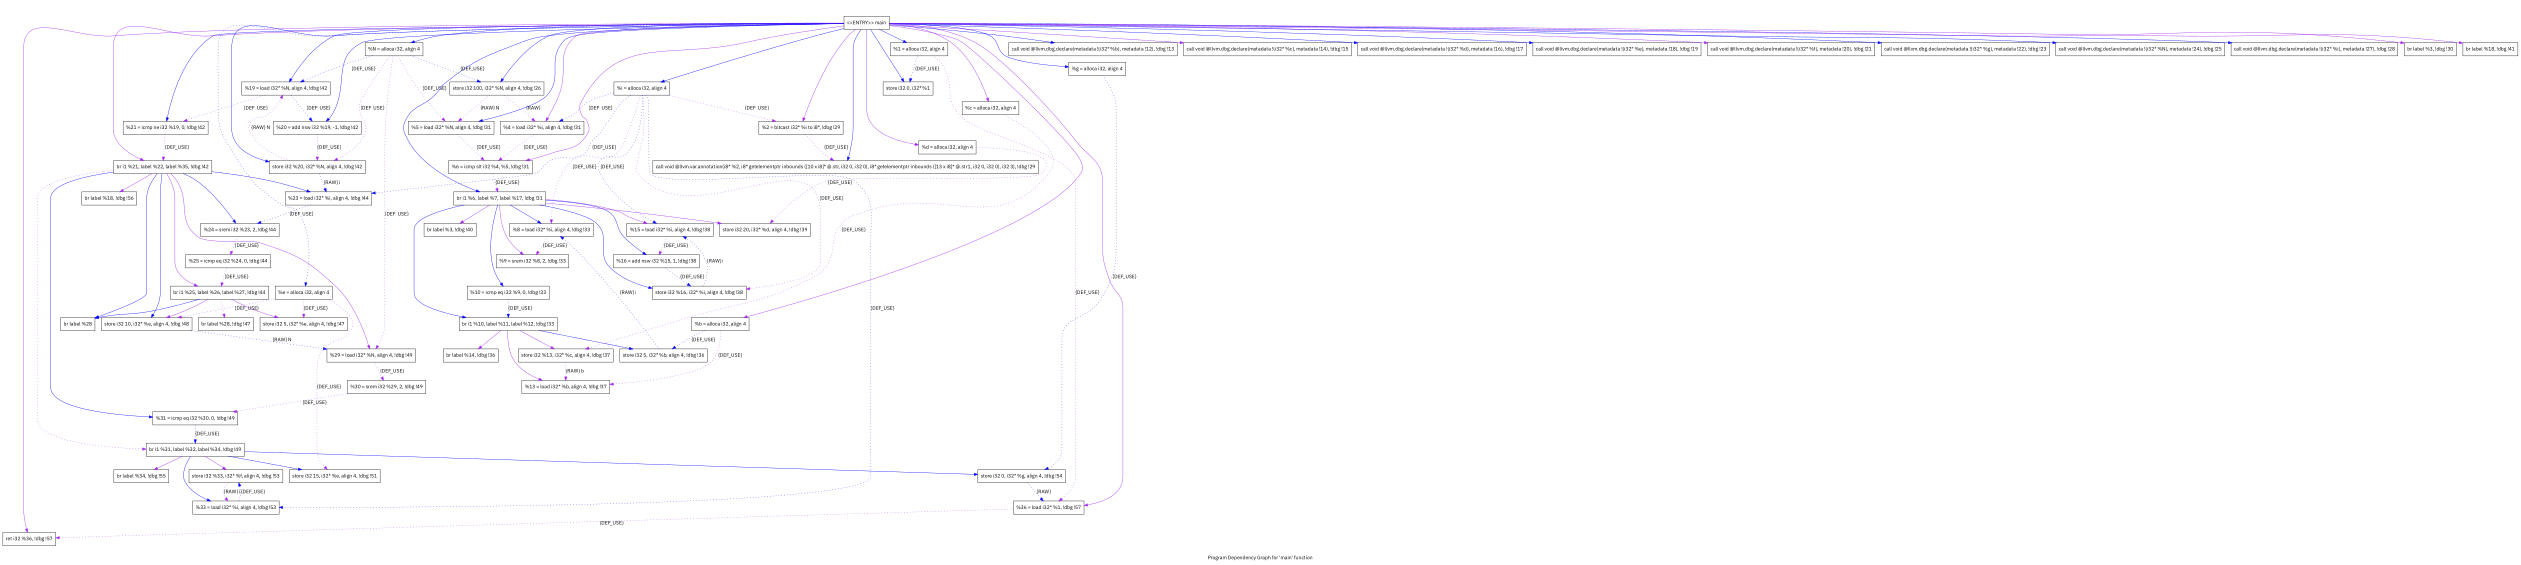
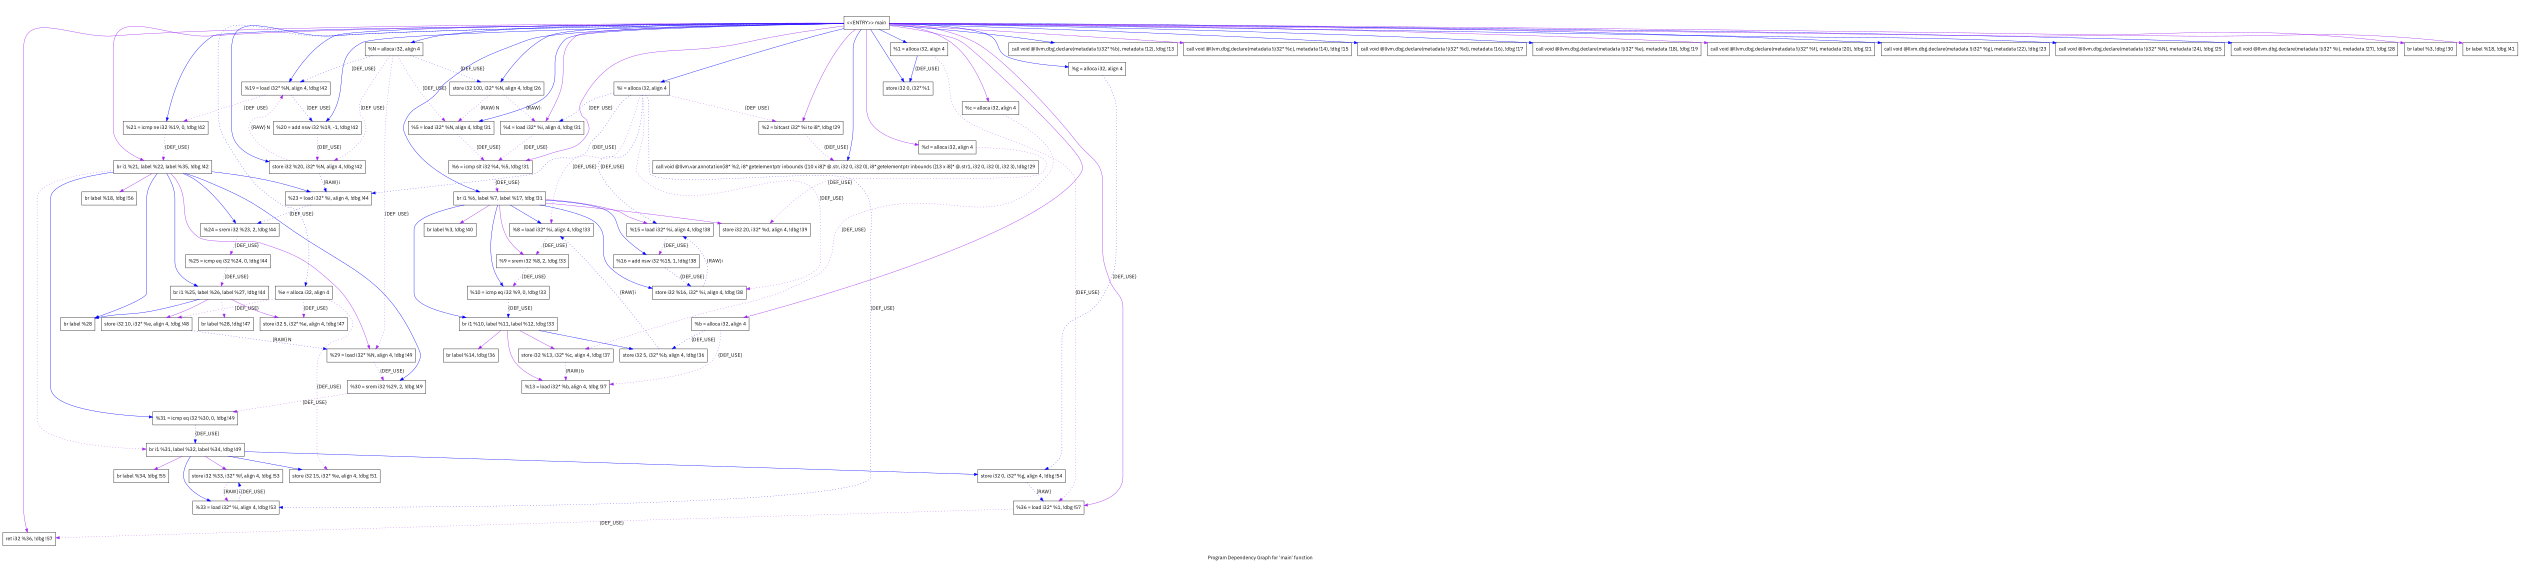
edge "%1 = alloca i32, align 4" -> "store i32 0, i32* %1": style dotted -> solid
edge "br i1 %21, label %22, label %35, !dbg !42" -> "br i1 %25, label %26, label %27, !dbg !44": color purple -> blue
edge "br i1 %21, label %22, label %35, !dbg !42" -> "store i32 10, i32* %e, align 4, !dbg !48": now "br i1 %21, label %22, label %35, !dbg !42" -> "%30 = srem i32 %29, 2, !dbg !49"
edge "%9 = srem i32 %8, 2, !dbg !33" -> "%10 = icmp eq i32 %9, 0, !dbg !33": added, label "{DEF_USE}"
